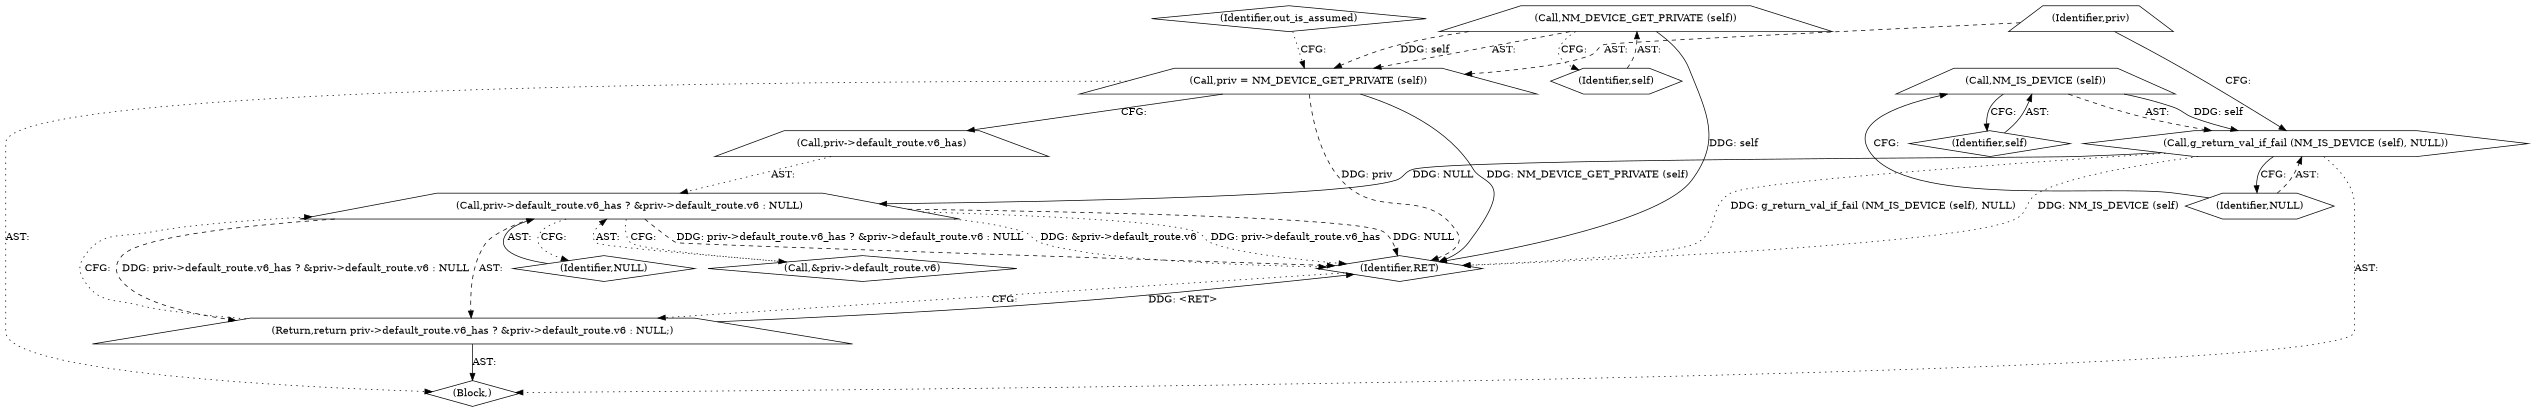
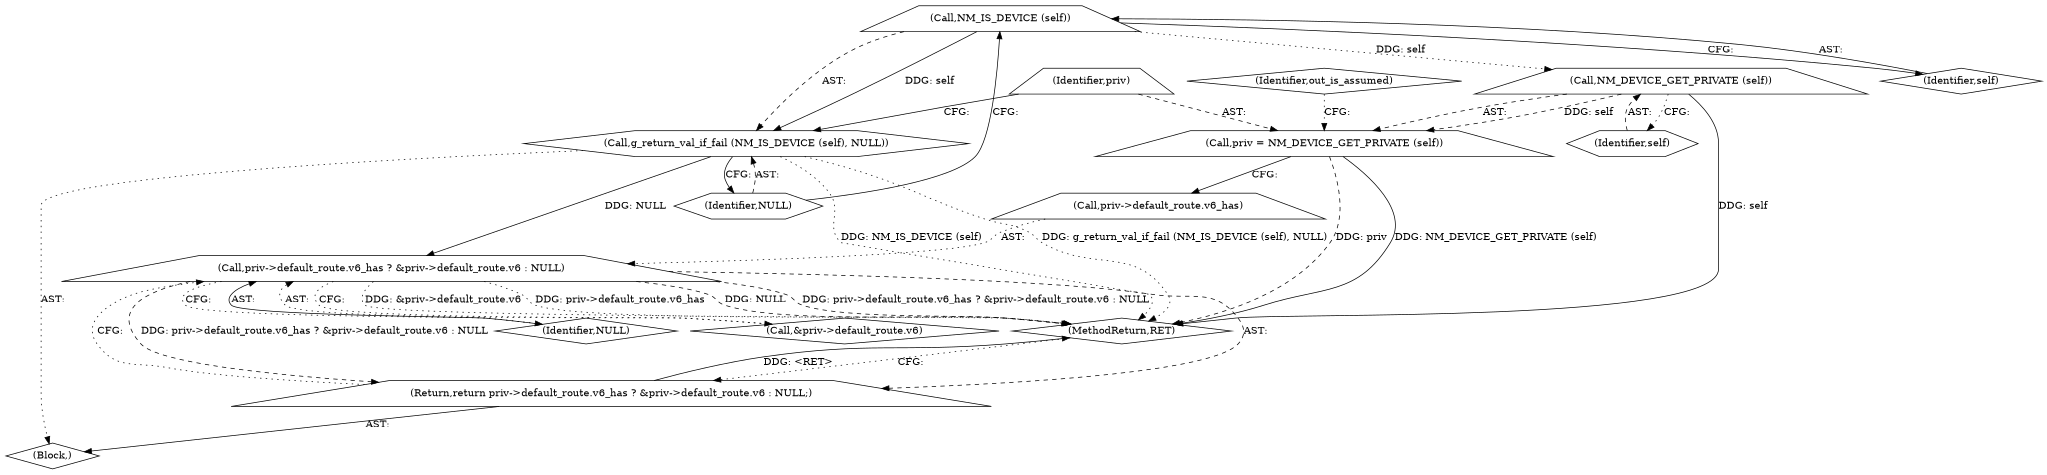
edge "(Call,NM_IS_DEVICE (self))" -> "(Call,NM_DEVICE_GET_PRIVATE (self))": added, label "DDG: self"
edge "(Call,priv = NM_DEVICE_GET_PRIVATE (self))" -> "(Block,)": removed, label "AST:"
node "(Identifier,RET)": label "(Identifier,RET)" -> "(MethodReturn,RET)"
